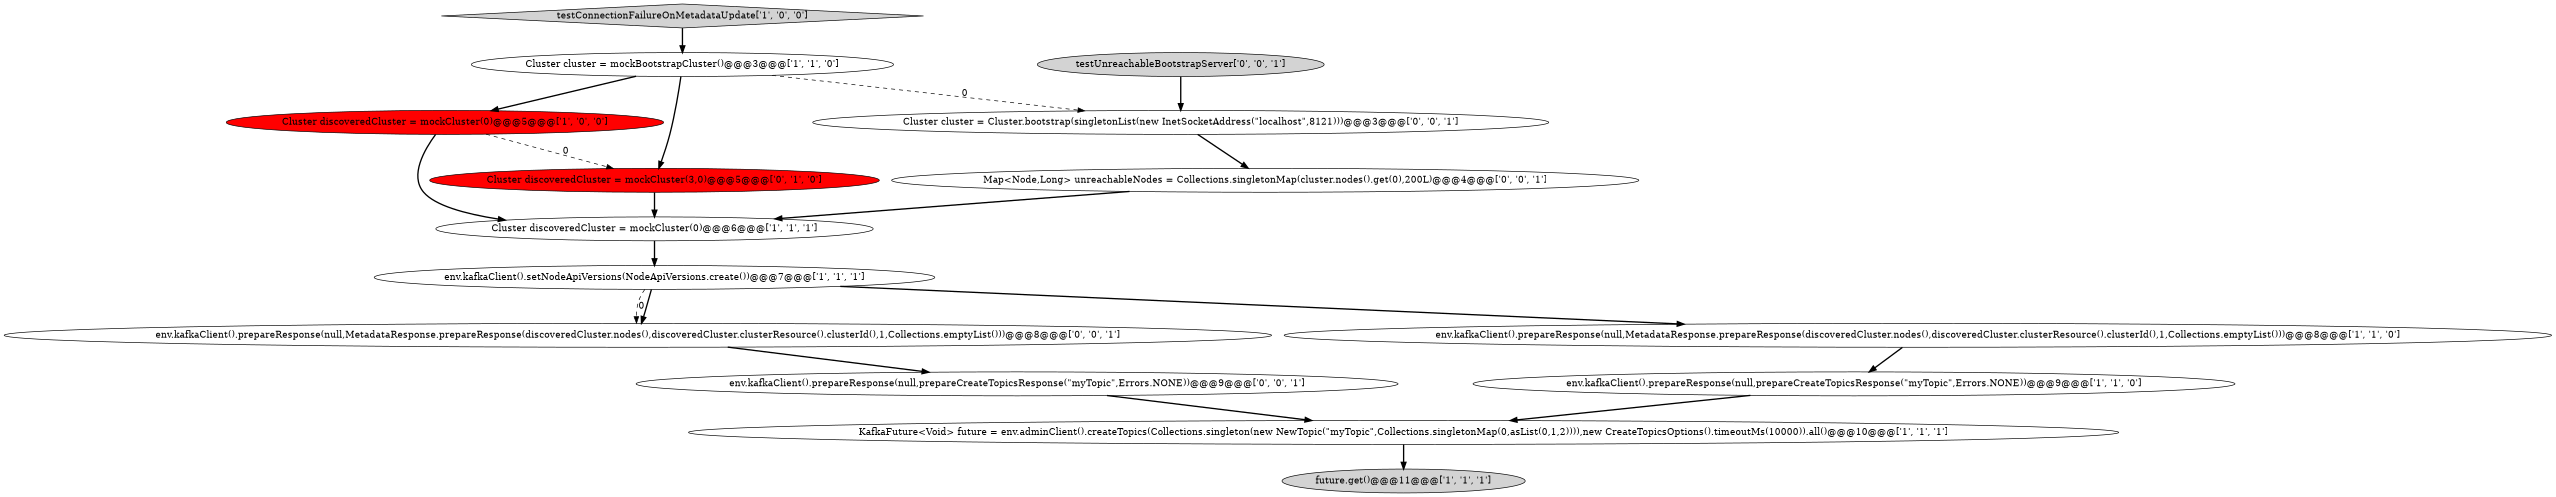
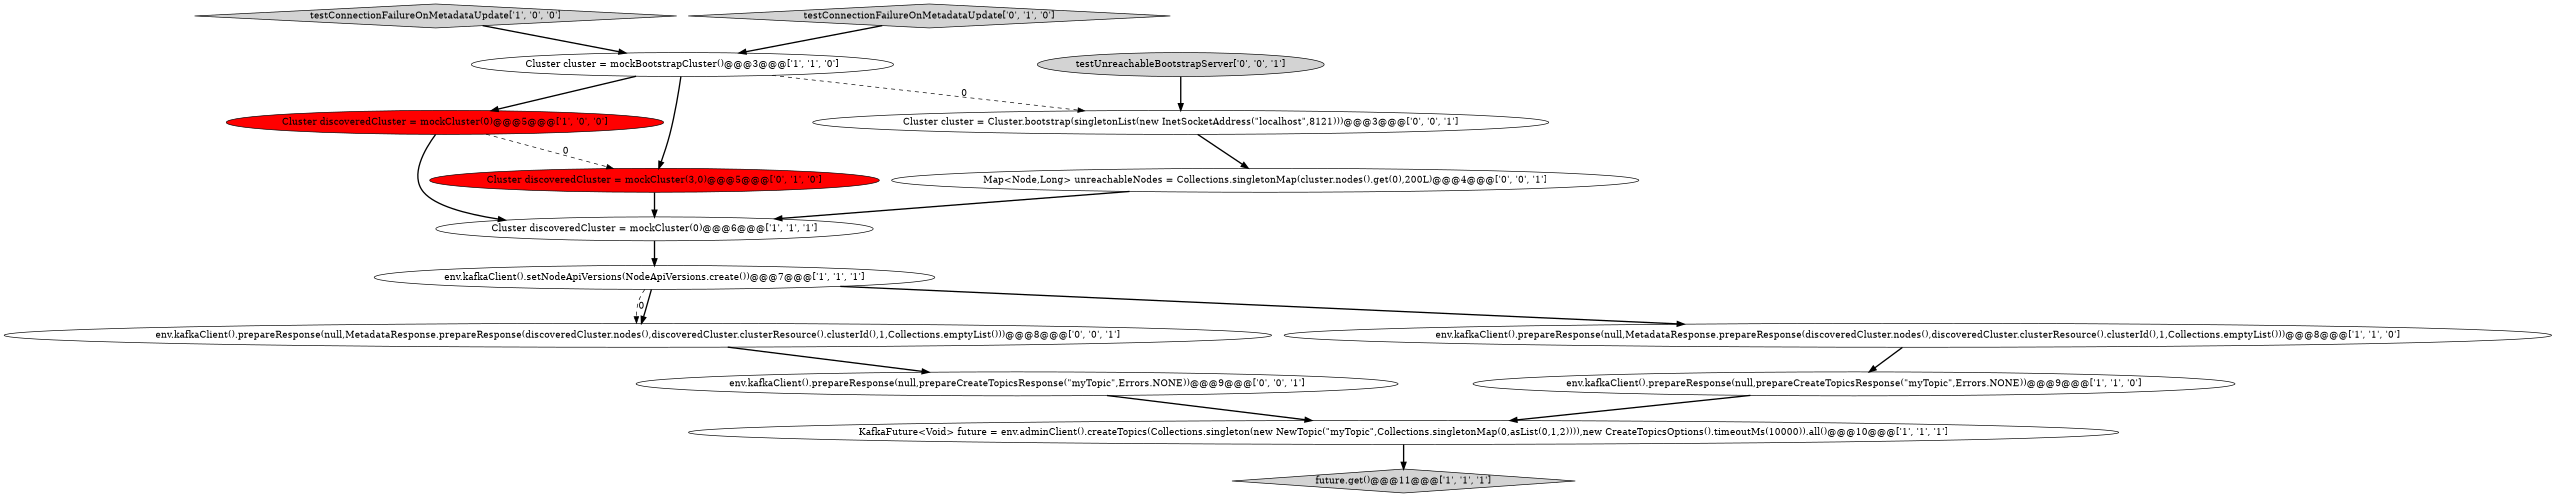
node "testConnectionFailureOnMetadataUpdate['0', '1', '0']": added
node "future.get()@@@11@@@['1', '1', '1']": shape ellipse -> diamond
